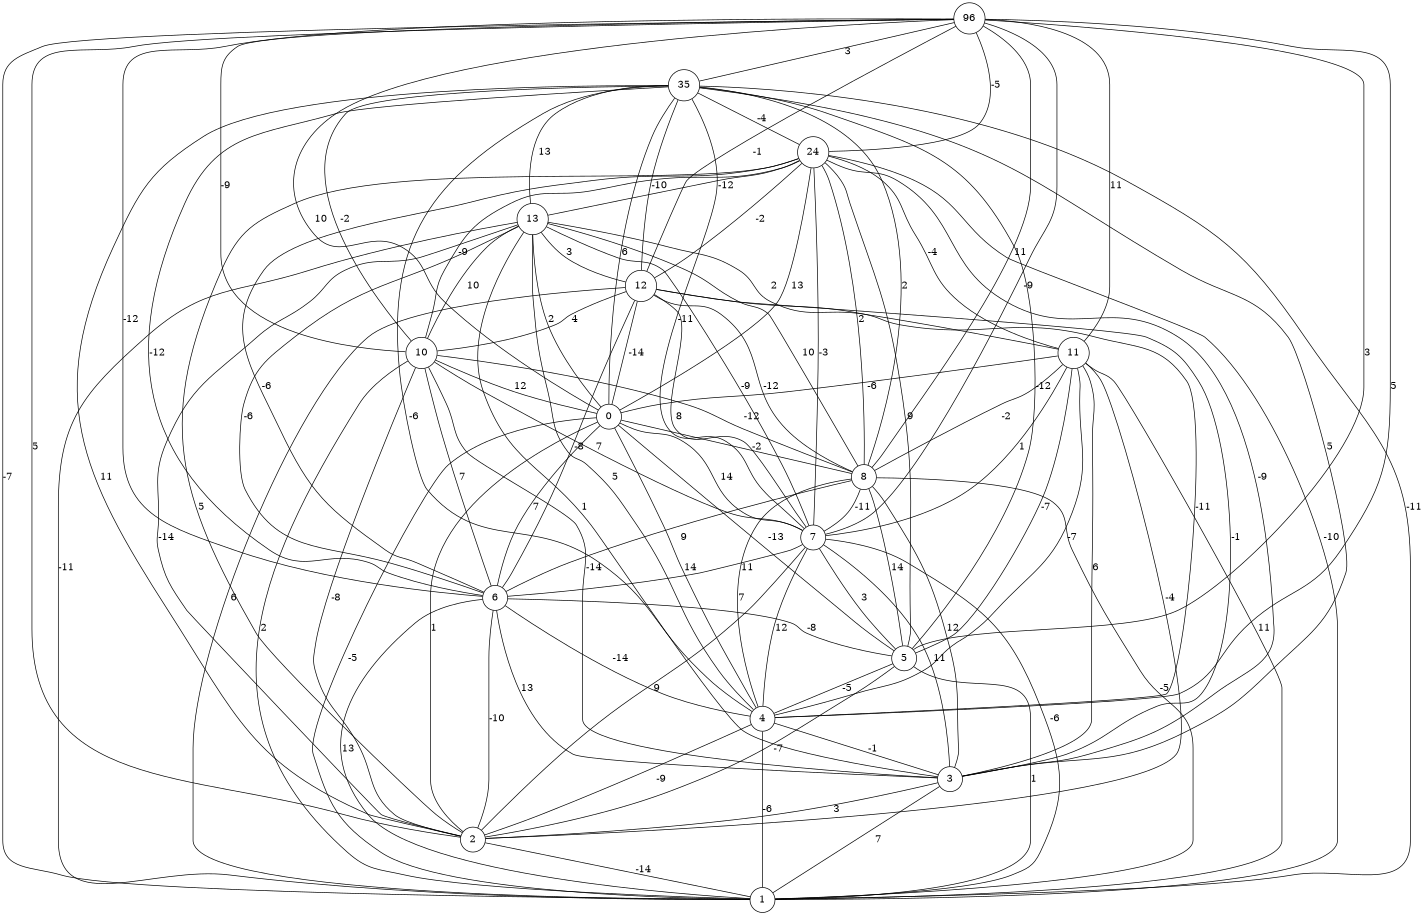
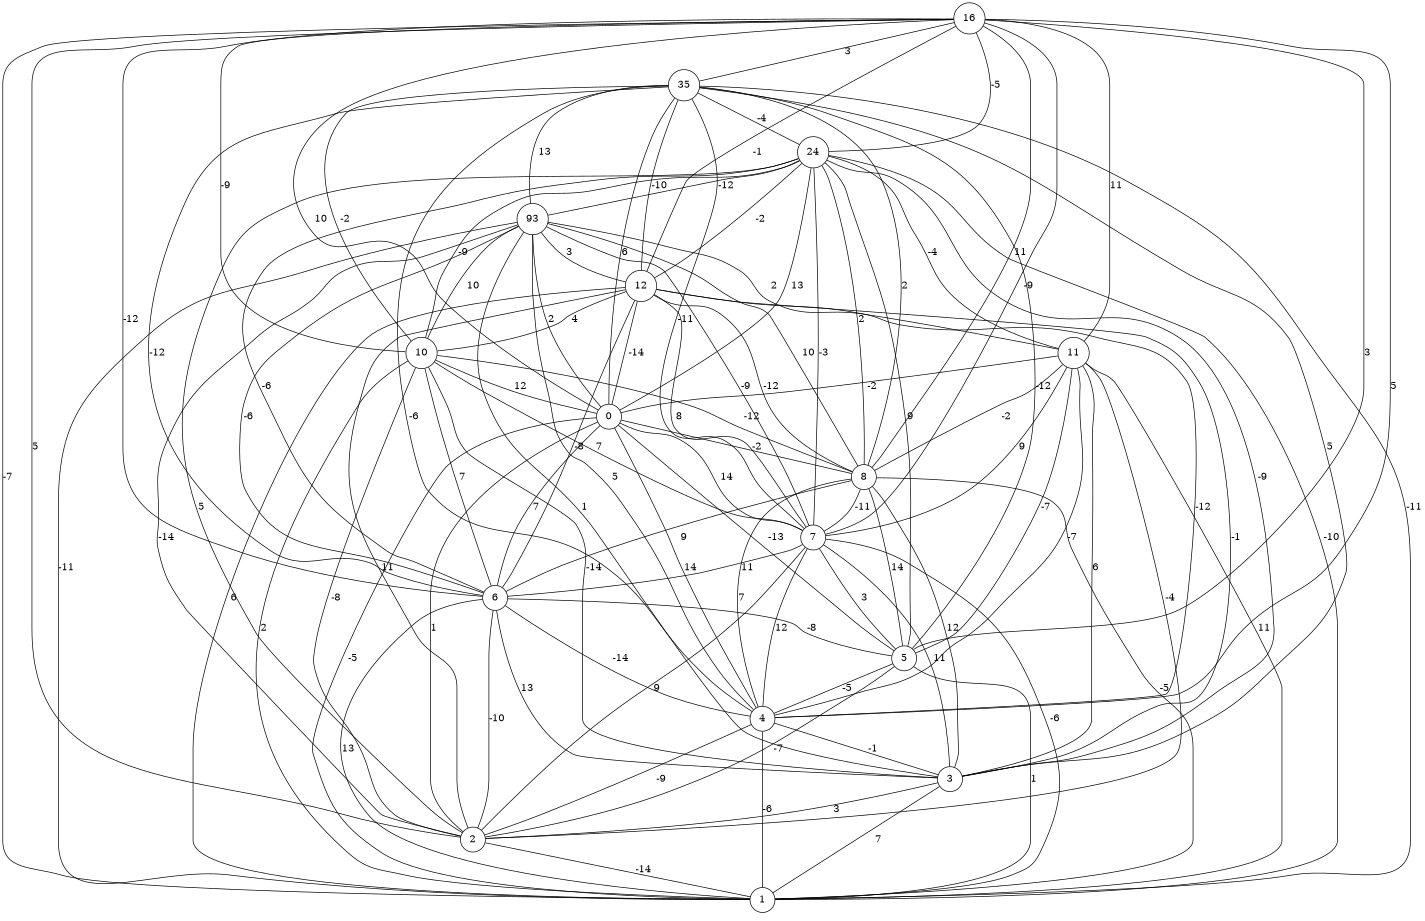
node "96": label "96" -> "16"
node "13": label "13" -> "93"
edge "35" -- "2": now "12" -- "2"
edge "11" -- "0": label "-6" -> "-2"
edge "11" -- "7": label "1" -> "9"
edge "12" -- "4": label "-11" -> "-12"
